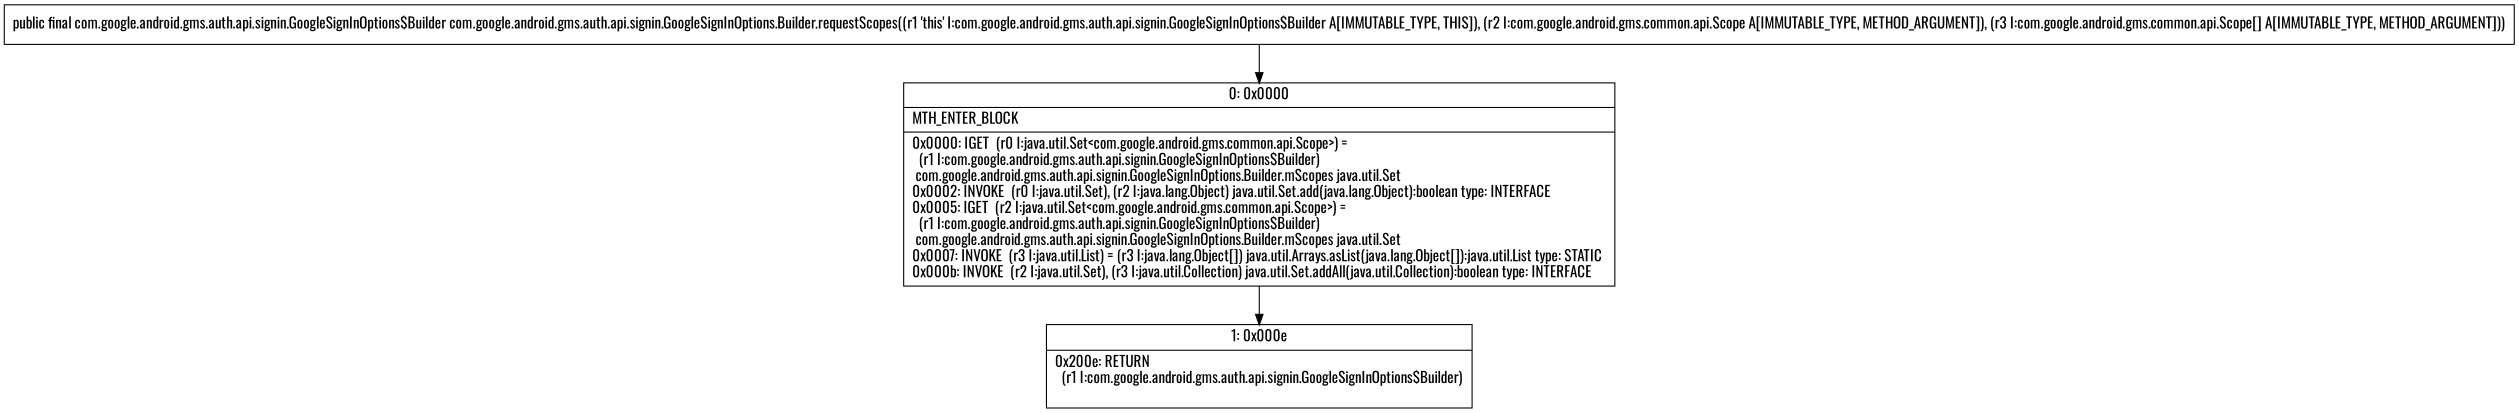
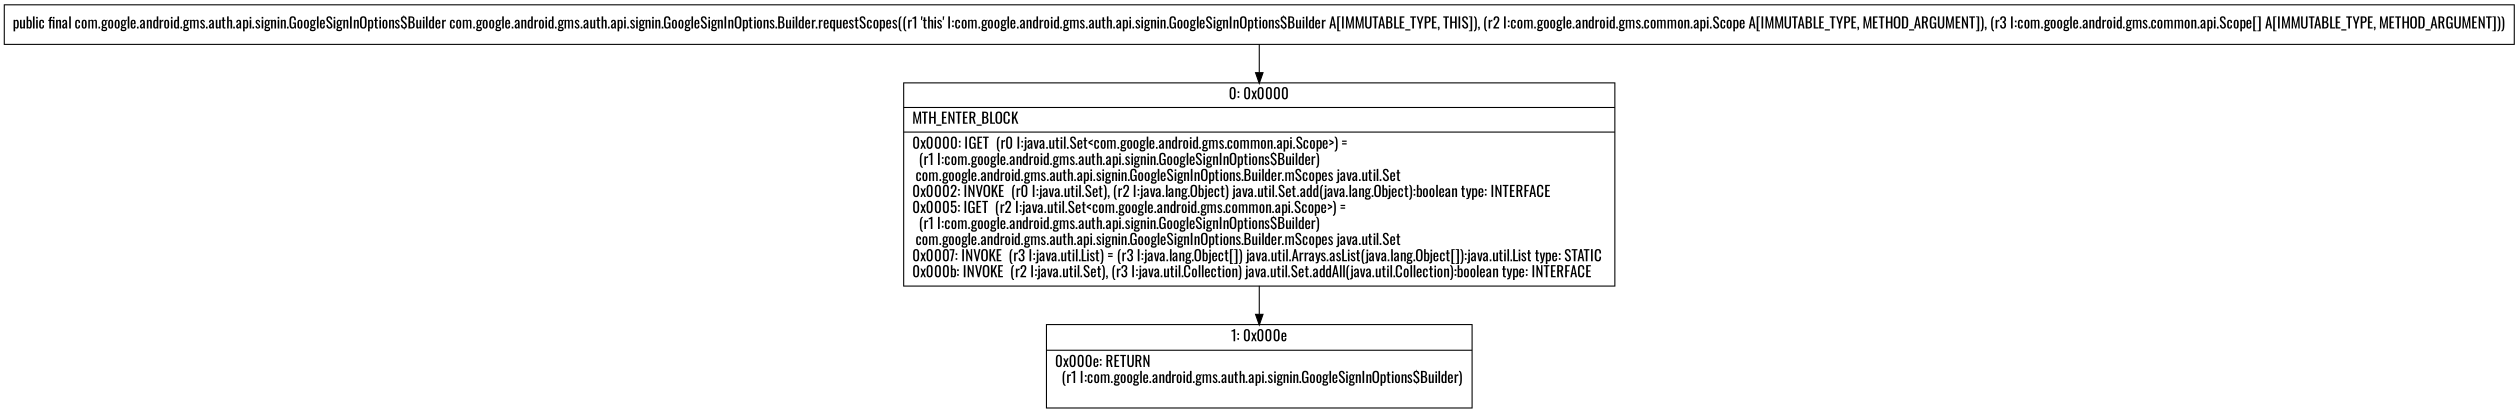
node "1: 0x000e": text "0x200e: RETURN" -> "0x000e: RETURN"
